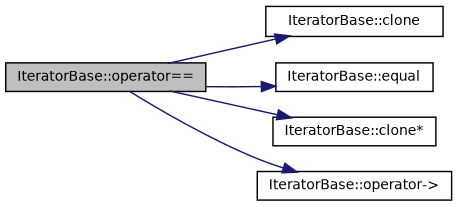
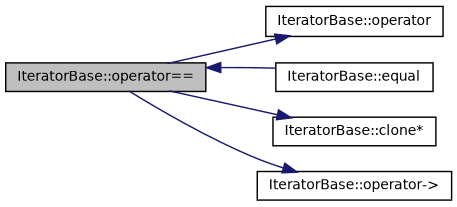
node "IteratorBase::clone": label "IteratorBase::clone" -> "IteratorBase::operator"
edge "IteratorBase::operator==" -> "IteratorBase::equal": reversed
